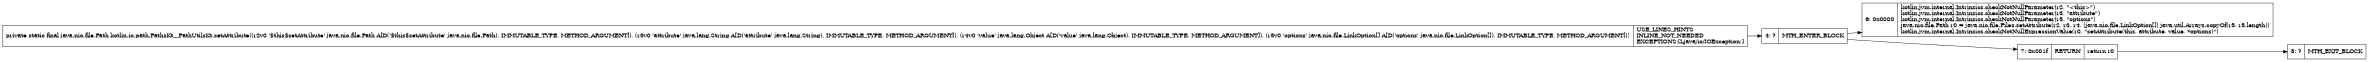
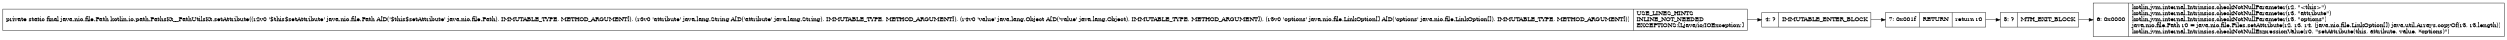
edge "4: ?" -> "6: 0x0000": now "5: ?" -> "6: 0x0000"
node "4: ?": text "MTH_ENTER_BLOCK" -> "IMMUTABLE_ENTER_BLOCK"
